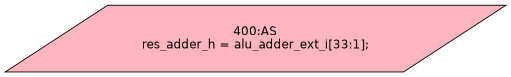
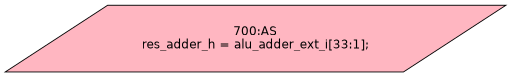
node "400:AS res_adder_h = alu_adder_ext_i[33:1];": label "400:AS res_adder_h = alu_adder_ext_i[33:1];" -> "700:AS res_adder_h = alu_adder_ext_i[33:1];"
